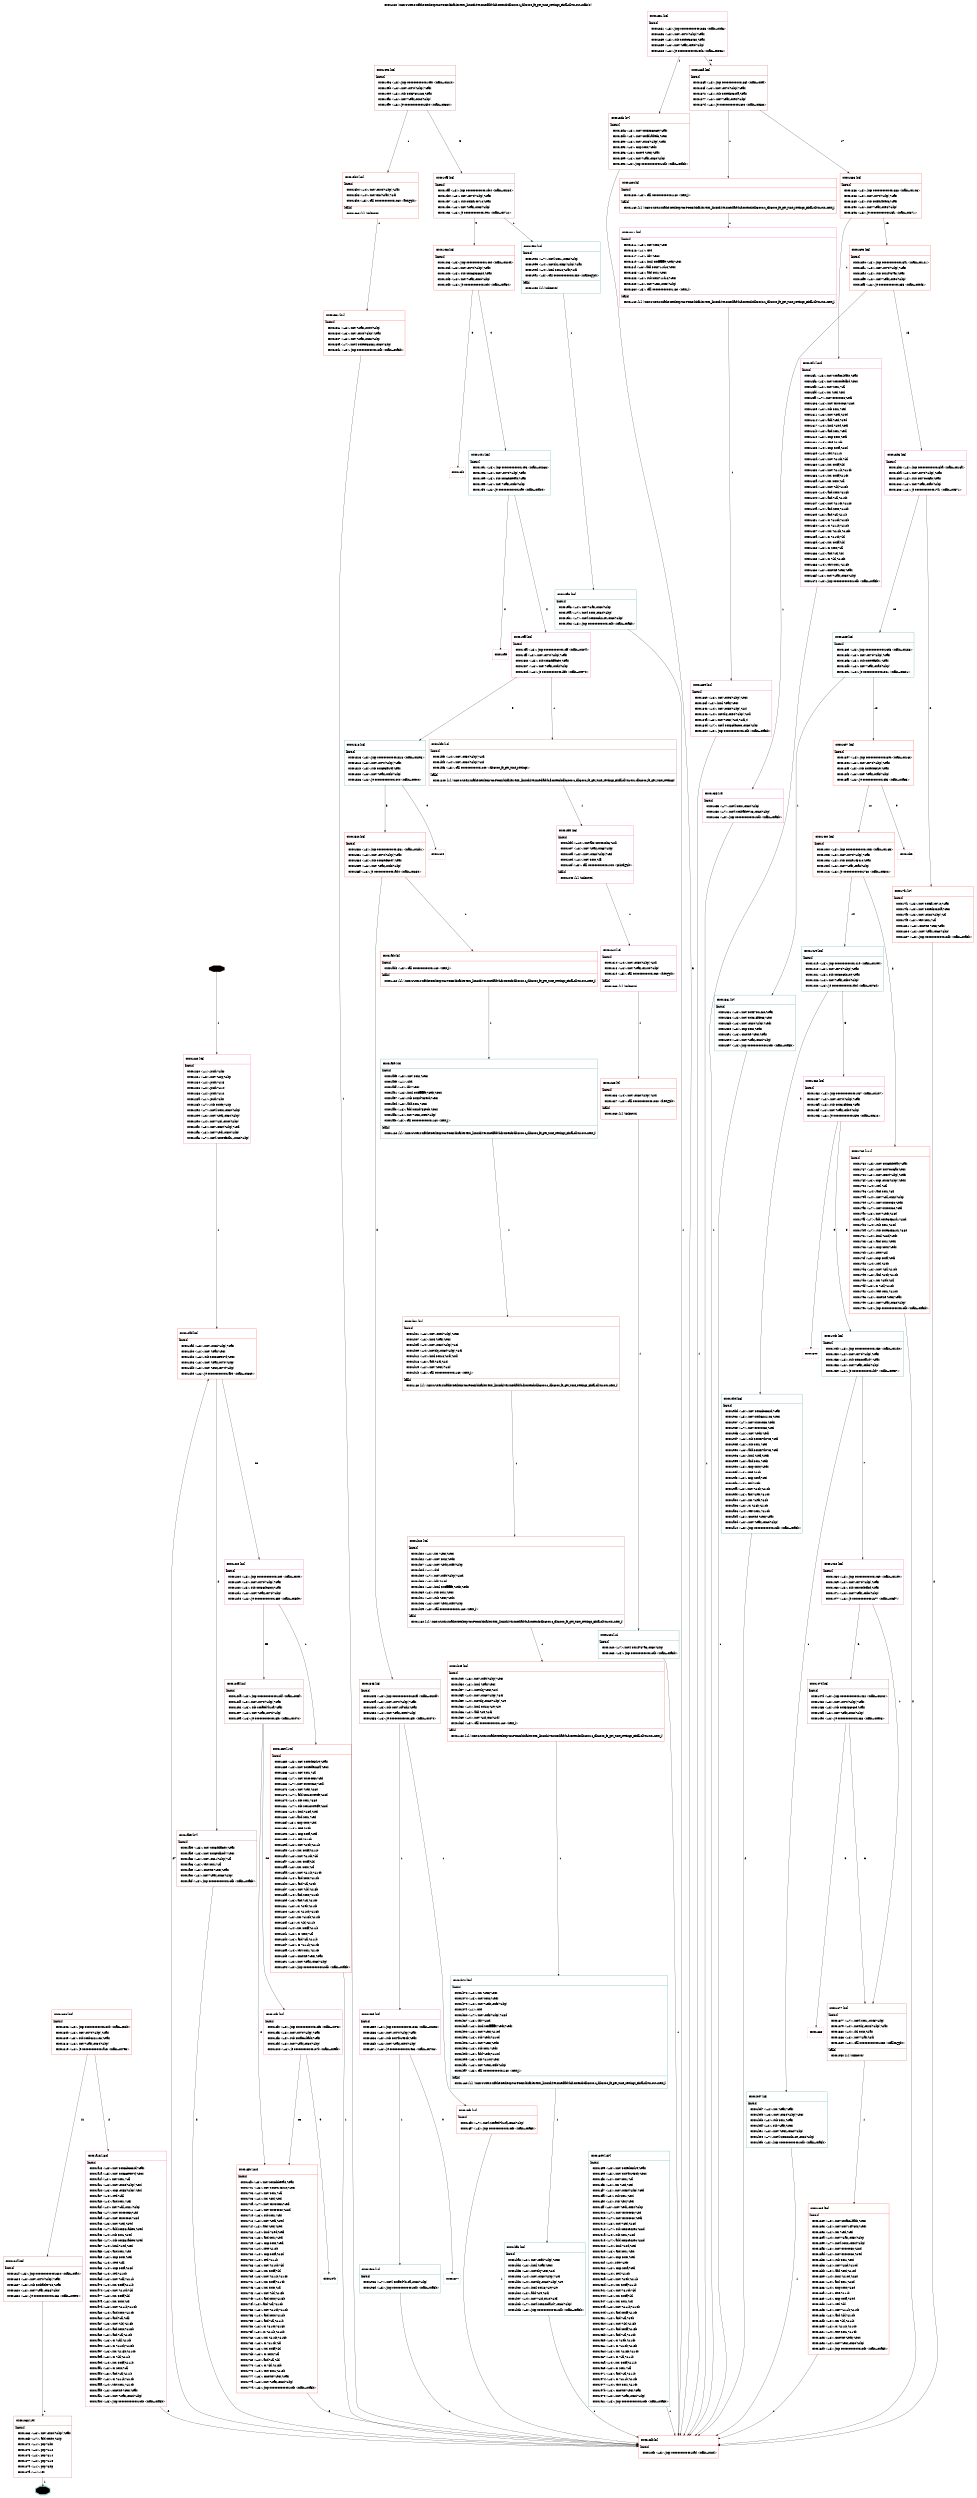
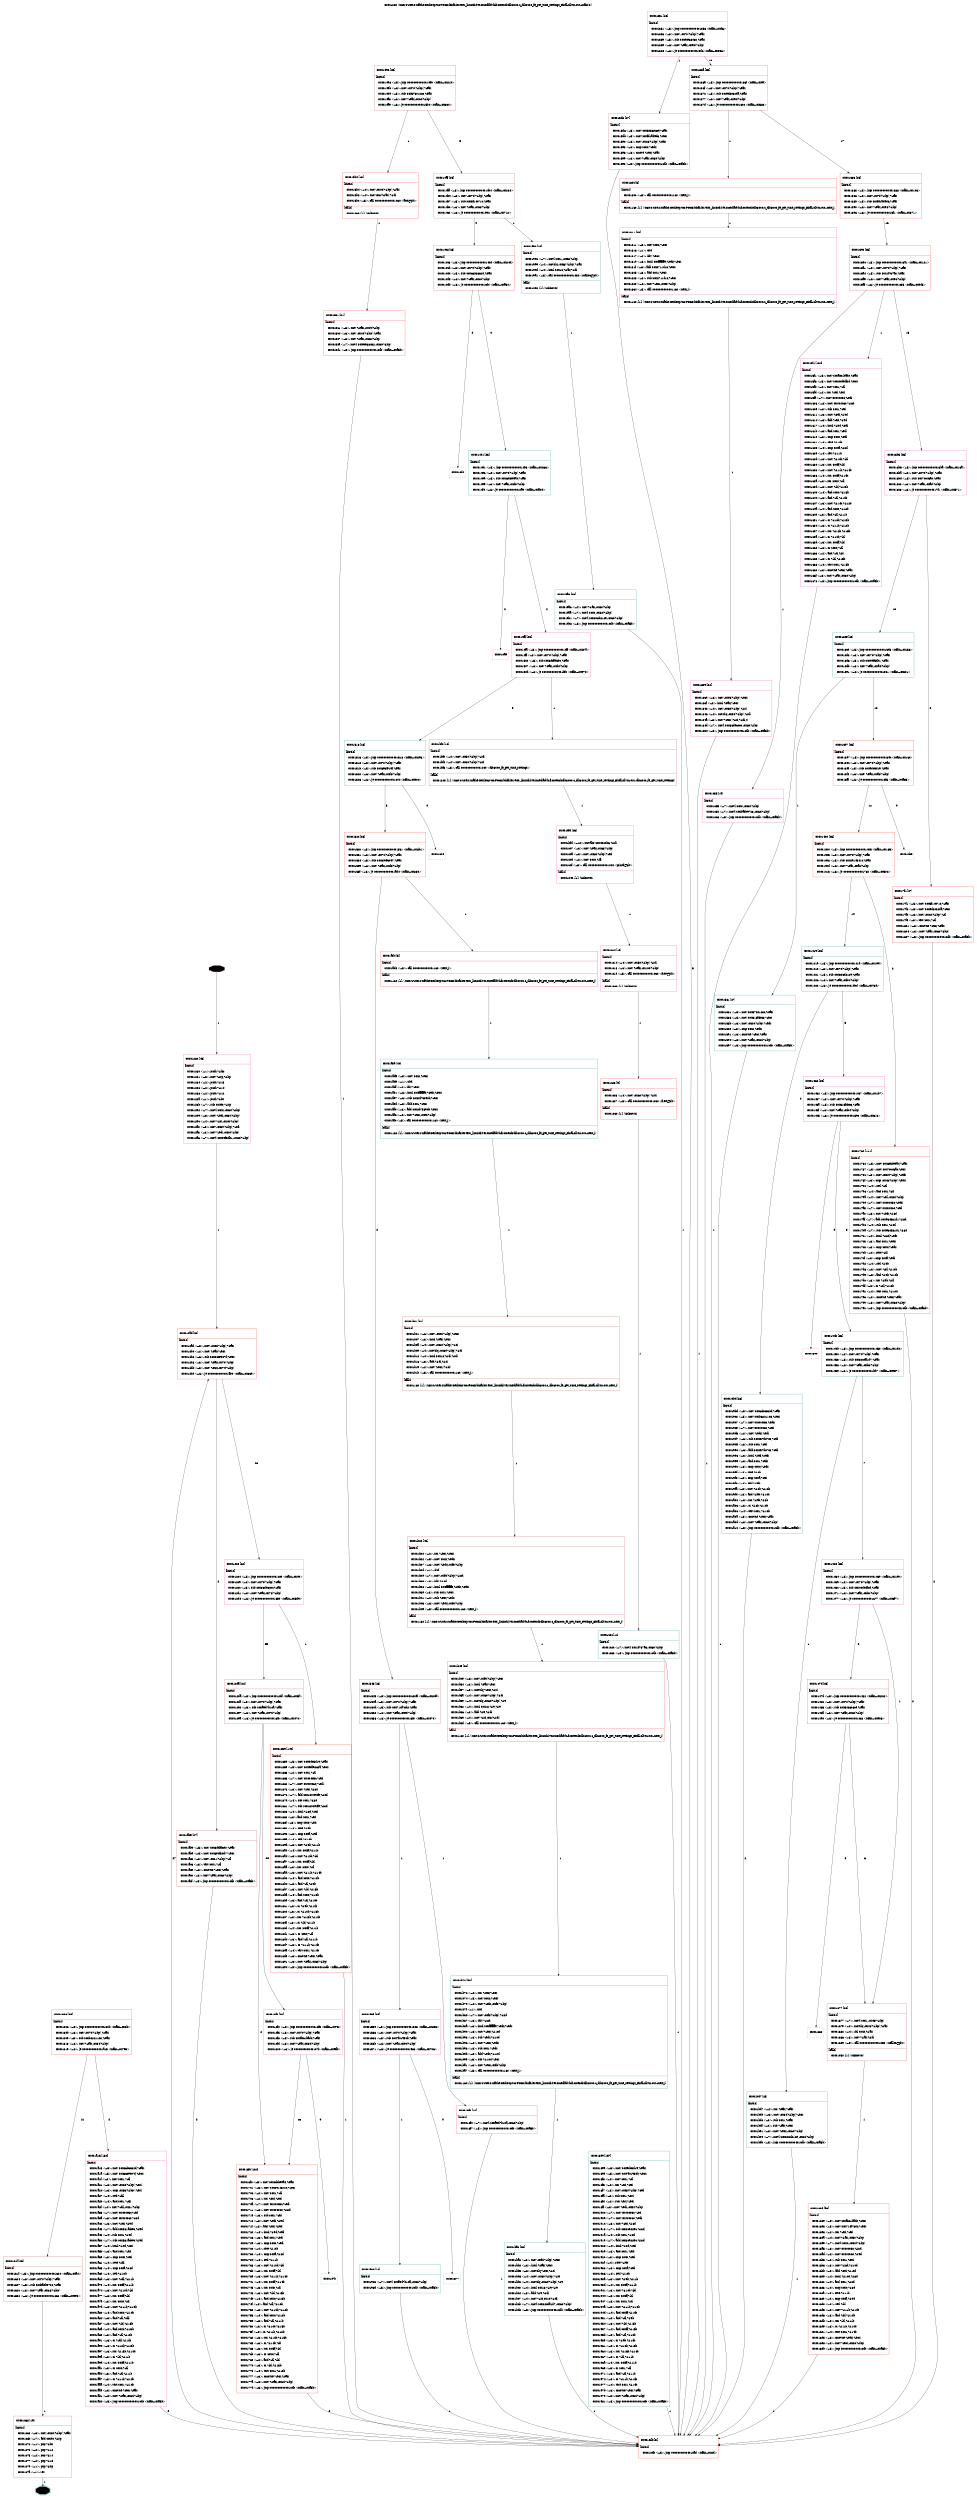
edge "0x401383 [25]" -> "0x4015f1 [134]": now "0x40139c [25]" -> "0x4015f1 [134]"
